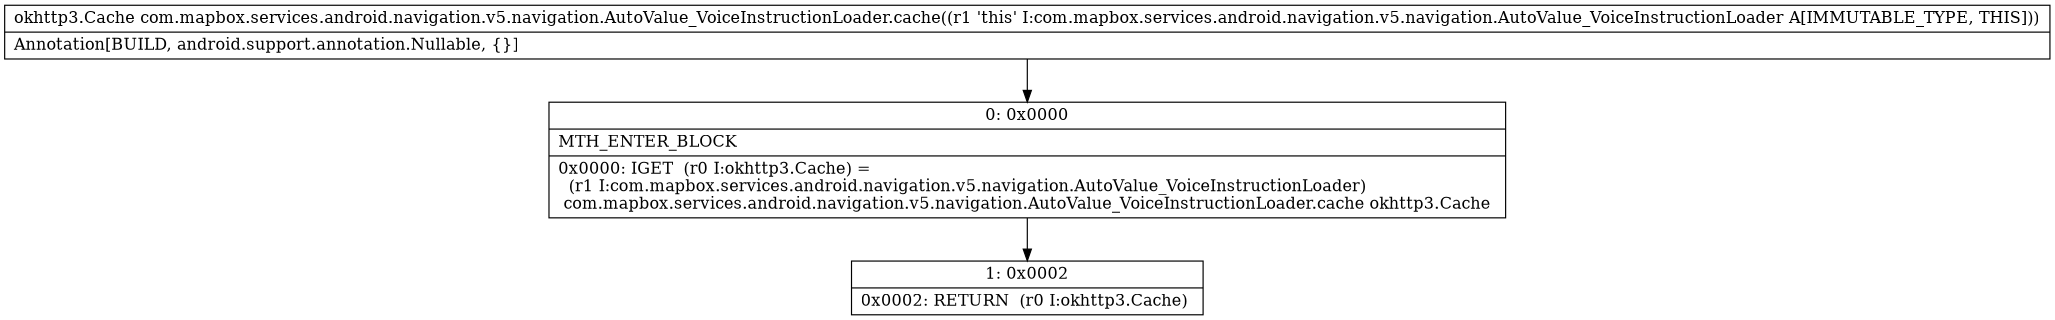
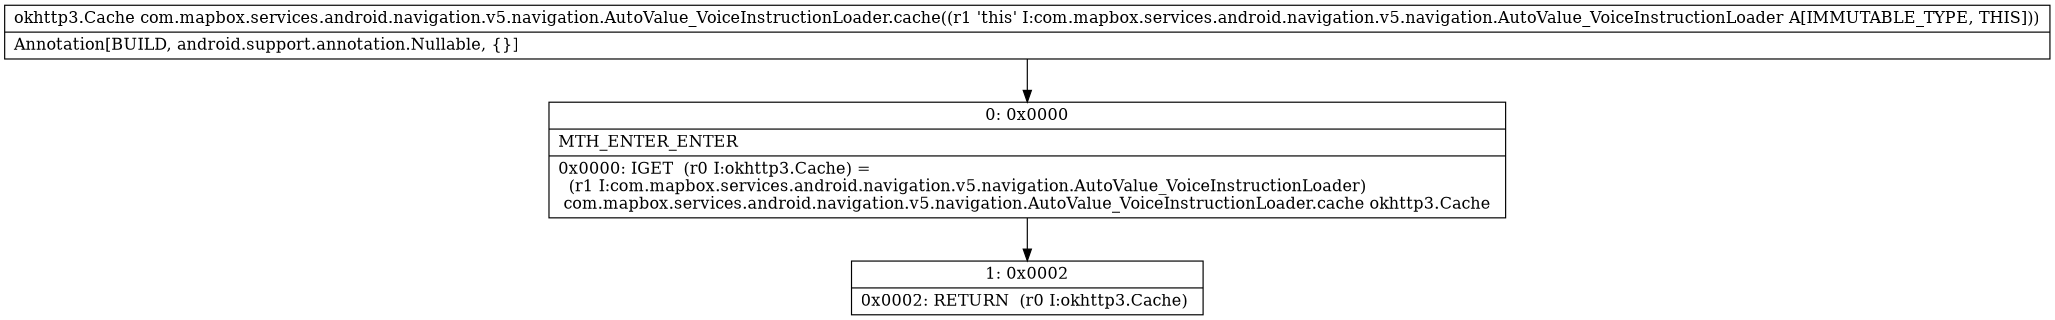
node "0: 0x0000": text "MTH_ENTER_BLOCK" -> "MTH_ENTER_ENTER"
